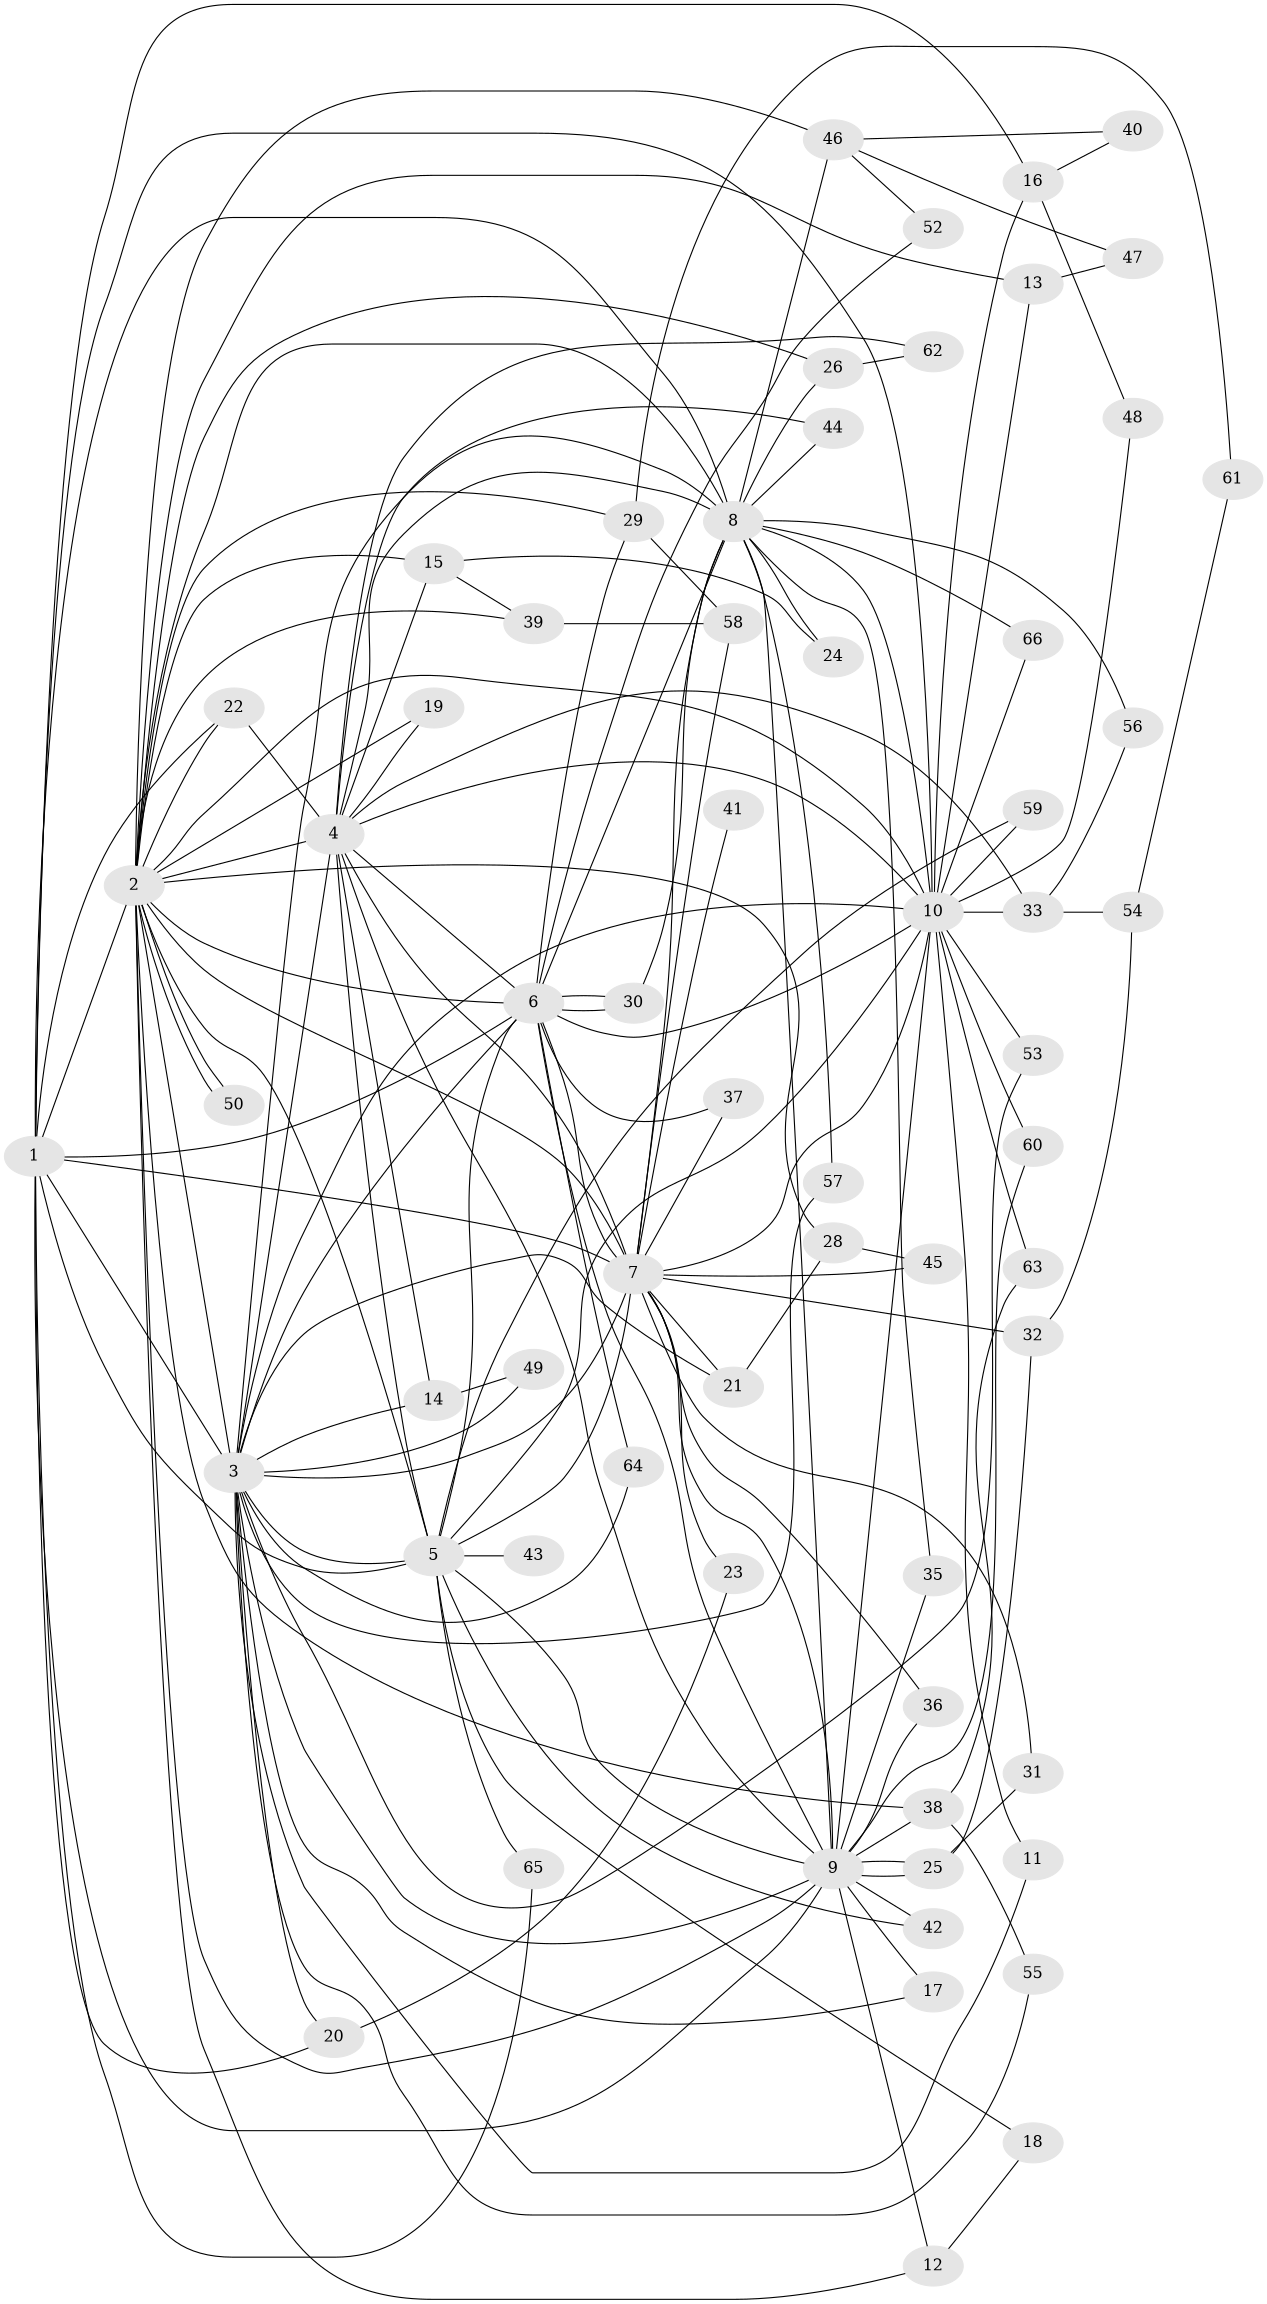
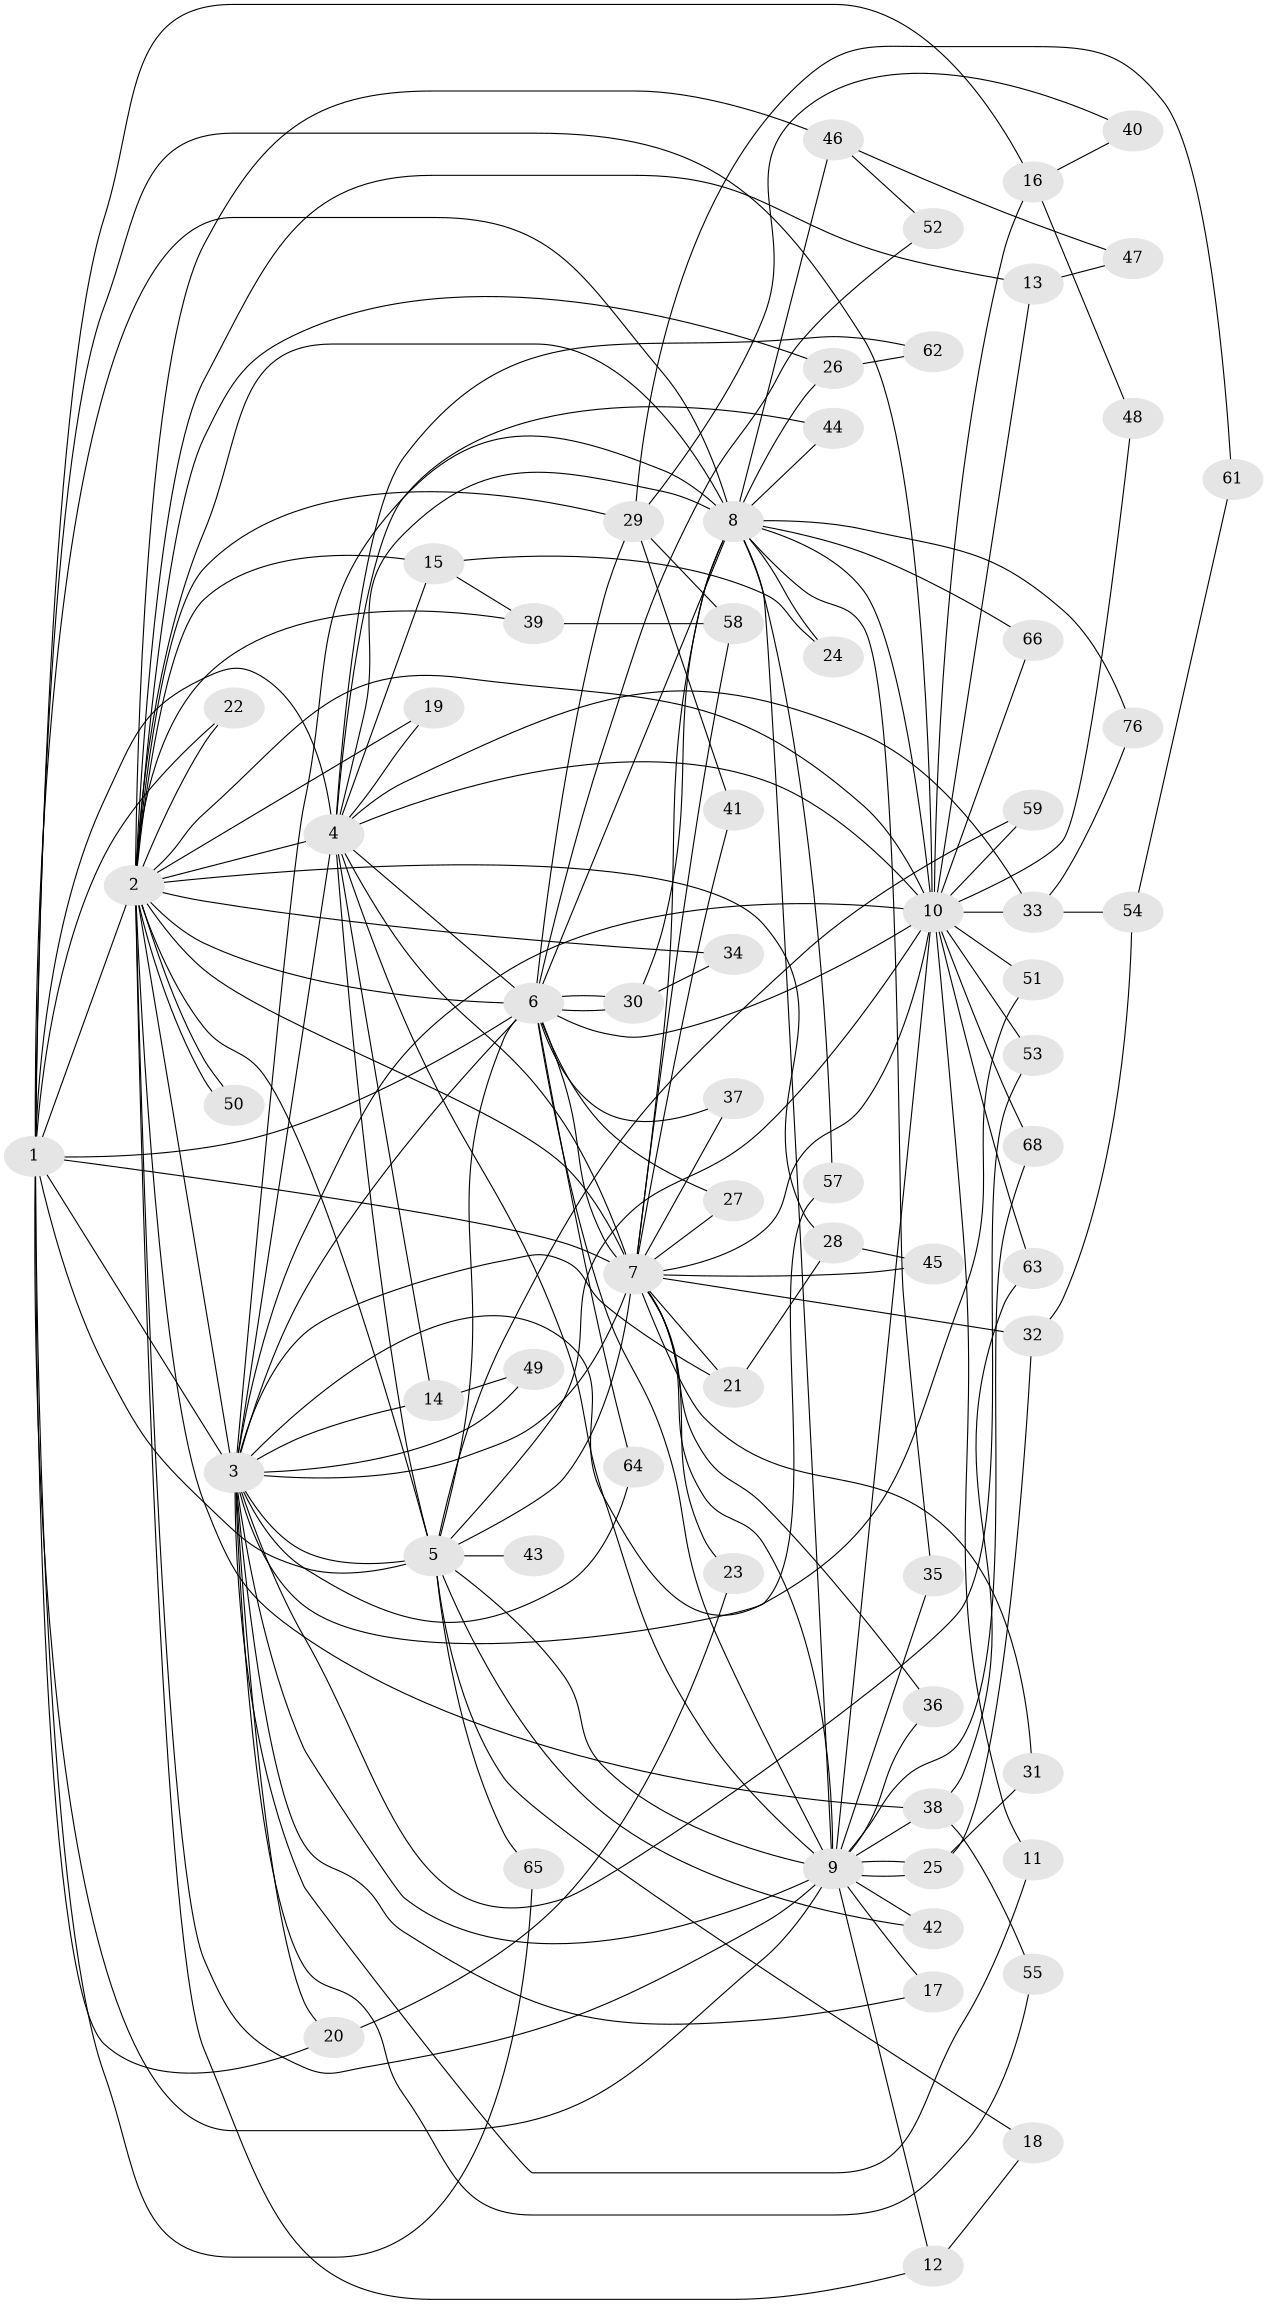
edge "40" -- "46": now "40" -- "29"
edge "29" -- "41": added
node "56": label "56" -> "76"
edge "22" -- "4": now "1" -- "4"
node "34": added
node "51": added
node "60": label "60" -> "68"
node "27": added
